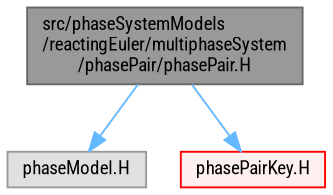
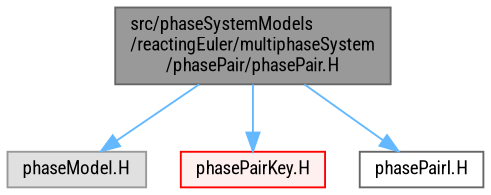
node "phasePairI.H": added
